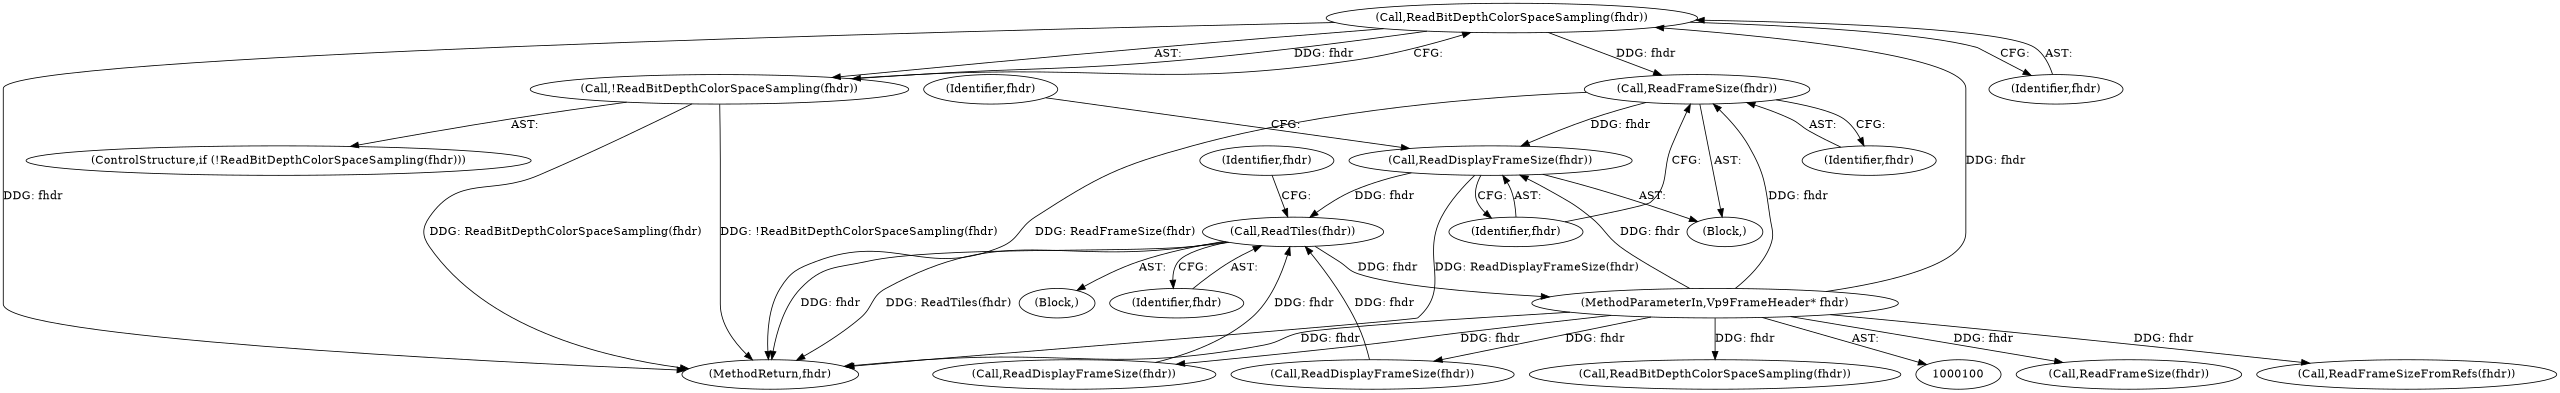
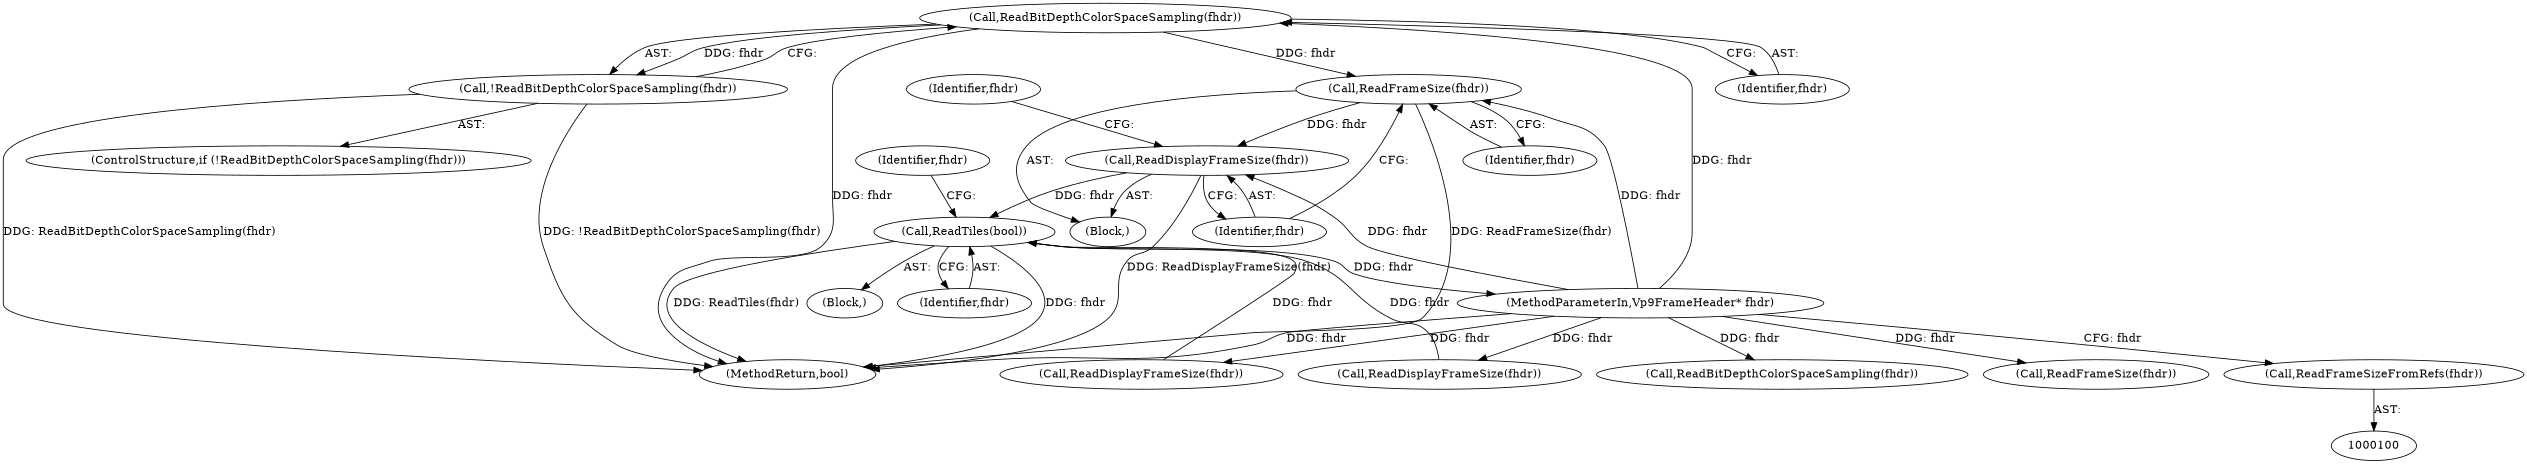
node "(Call,ReadTiles(fhdr))": label "(Call,ReadTiles(fhdr))" -> "(Call,ReadTiles(bool))"
edge "(MethodParameterIn,Vp9FrameHeader* fhdr)" -> "(Call,ReadFrameSizeFromRefs(fhdr))": label "DDG: fhdr" -> "CFG: fhdr"
edge "(MethodParameterIn,Vp9FrameHeader* fhdr)" -> "1000100": now "(Call,ReadFrameSizeFromRefs(fhdr))" -> "1000100"
node "(MethodReturn,fhdr)": label "(MethodReturn,fhdr)" -> "(MethodReturn,bool)"
